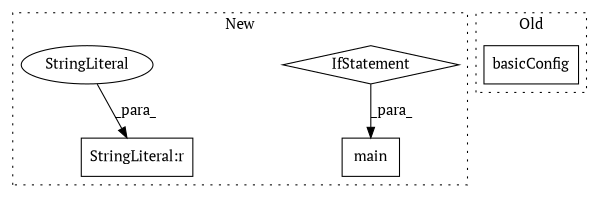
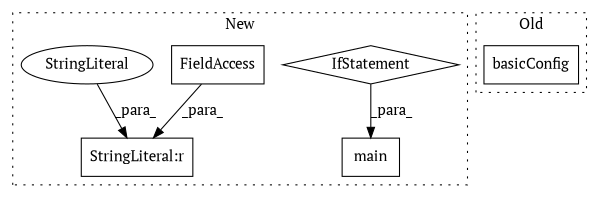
node "FieldAccess": added
